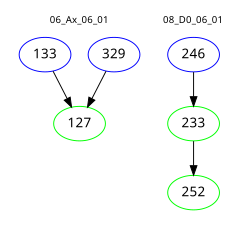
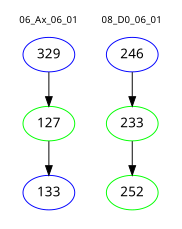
edge "133" -> "127": reversed
